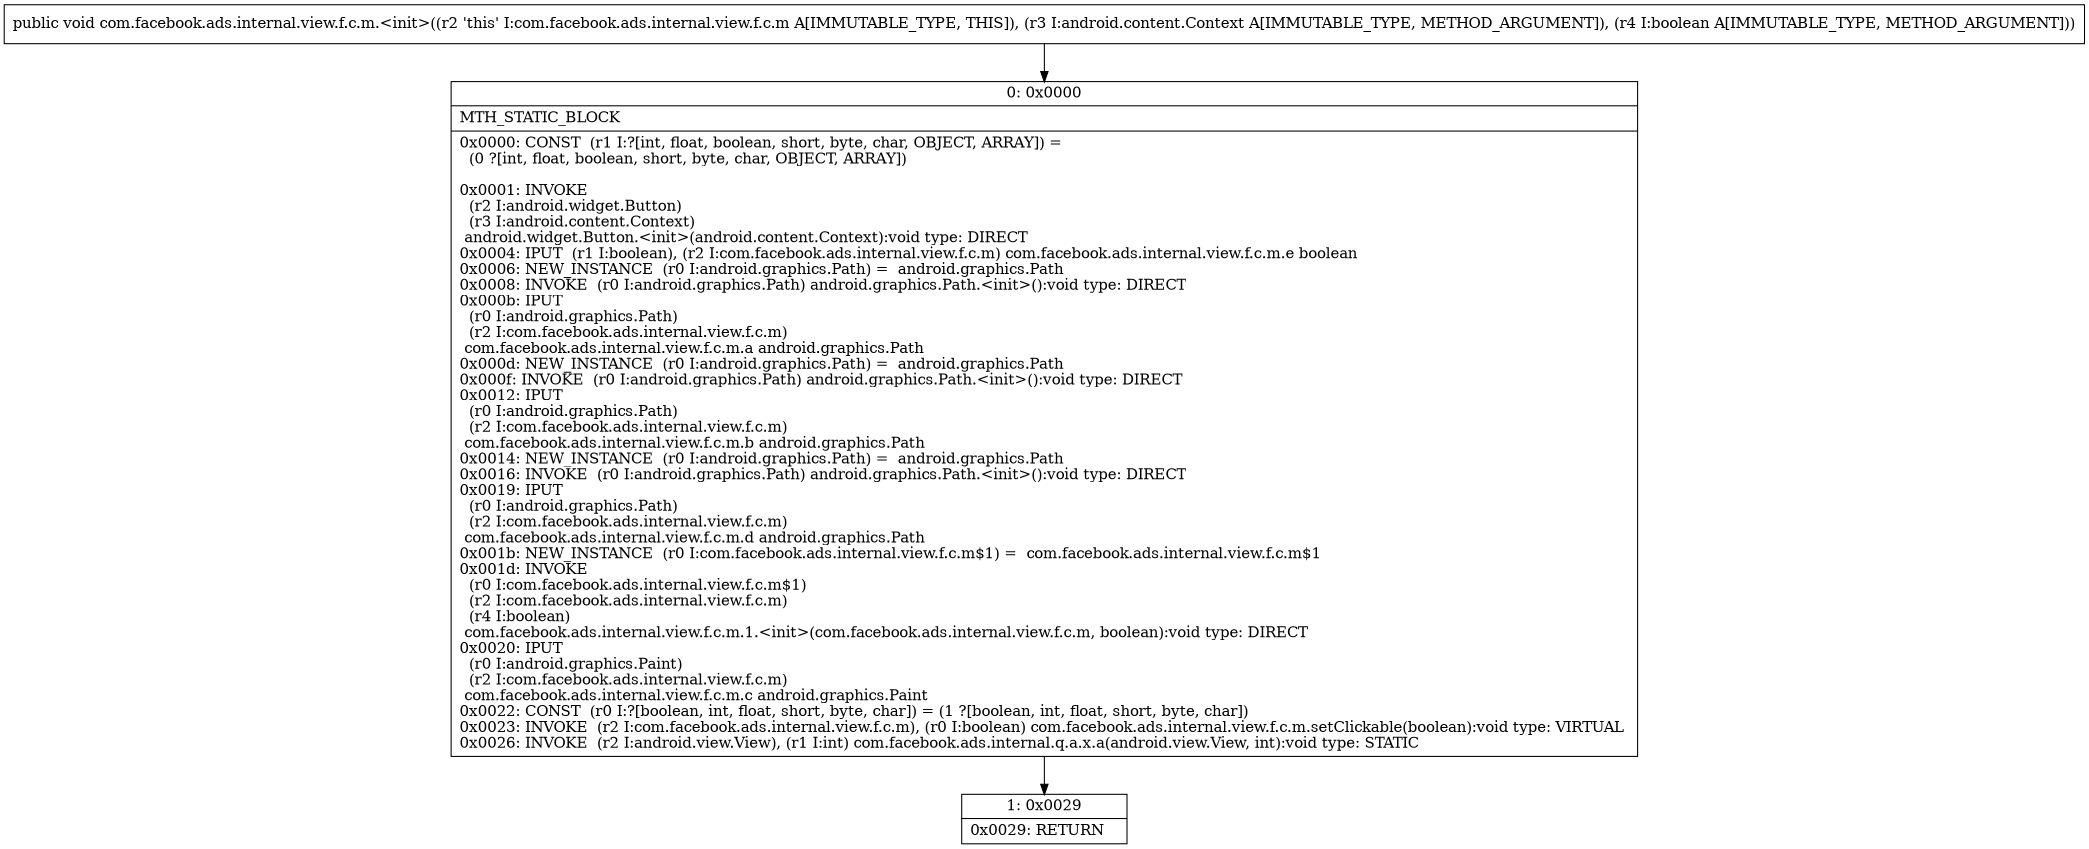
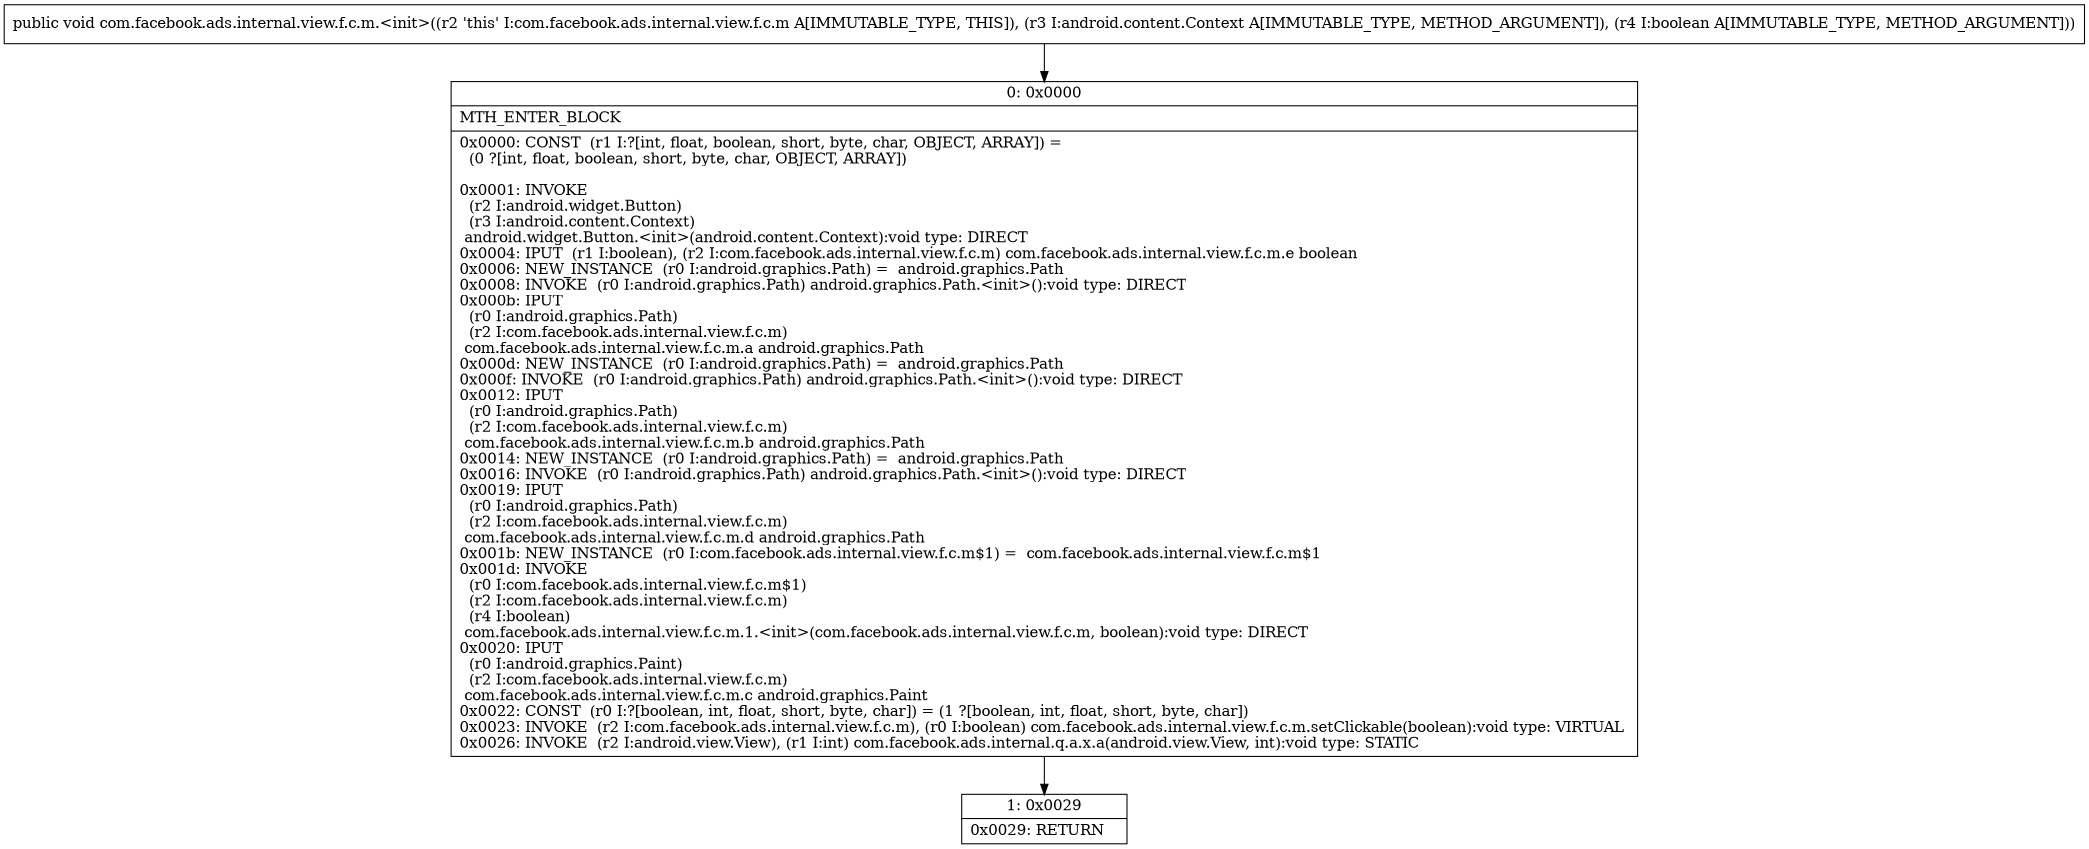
node "0: 0x0000": text "MTH_STATIC_BLOCK" -> "MTH_ENTER_BLOCK"
